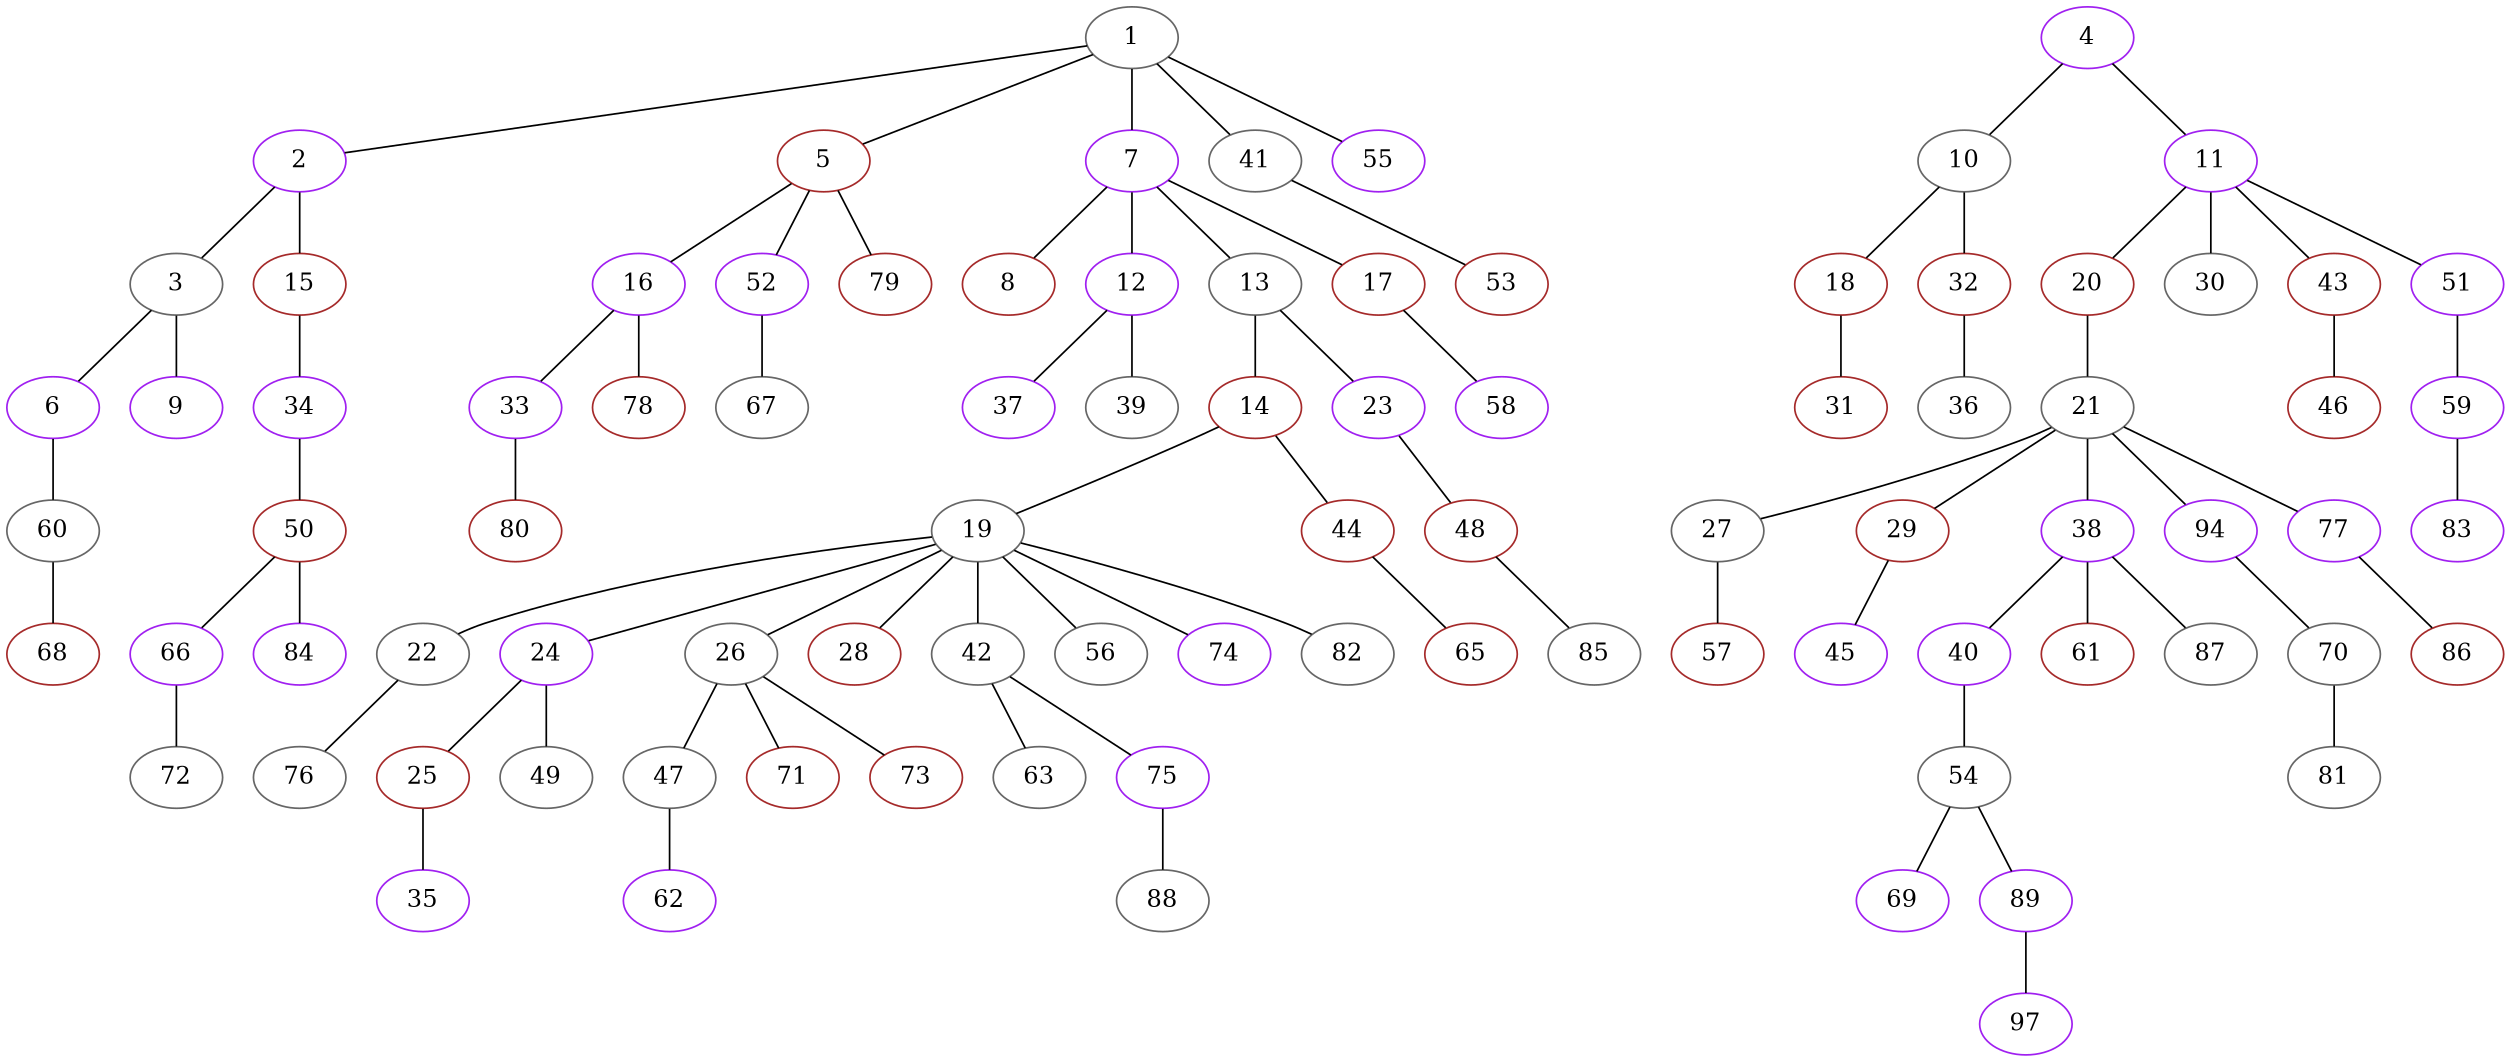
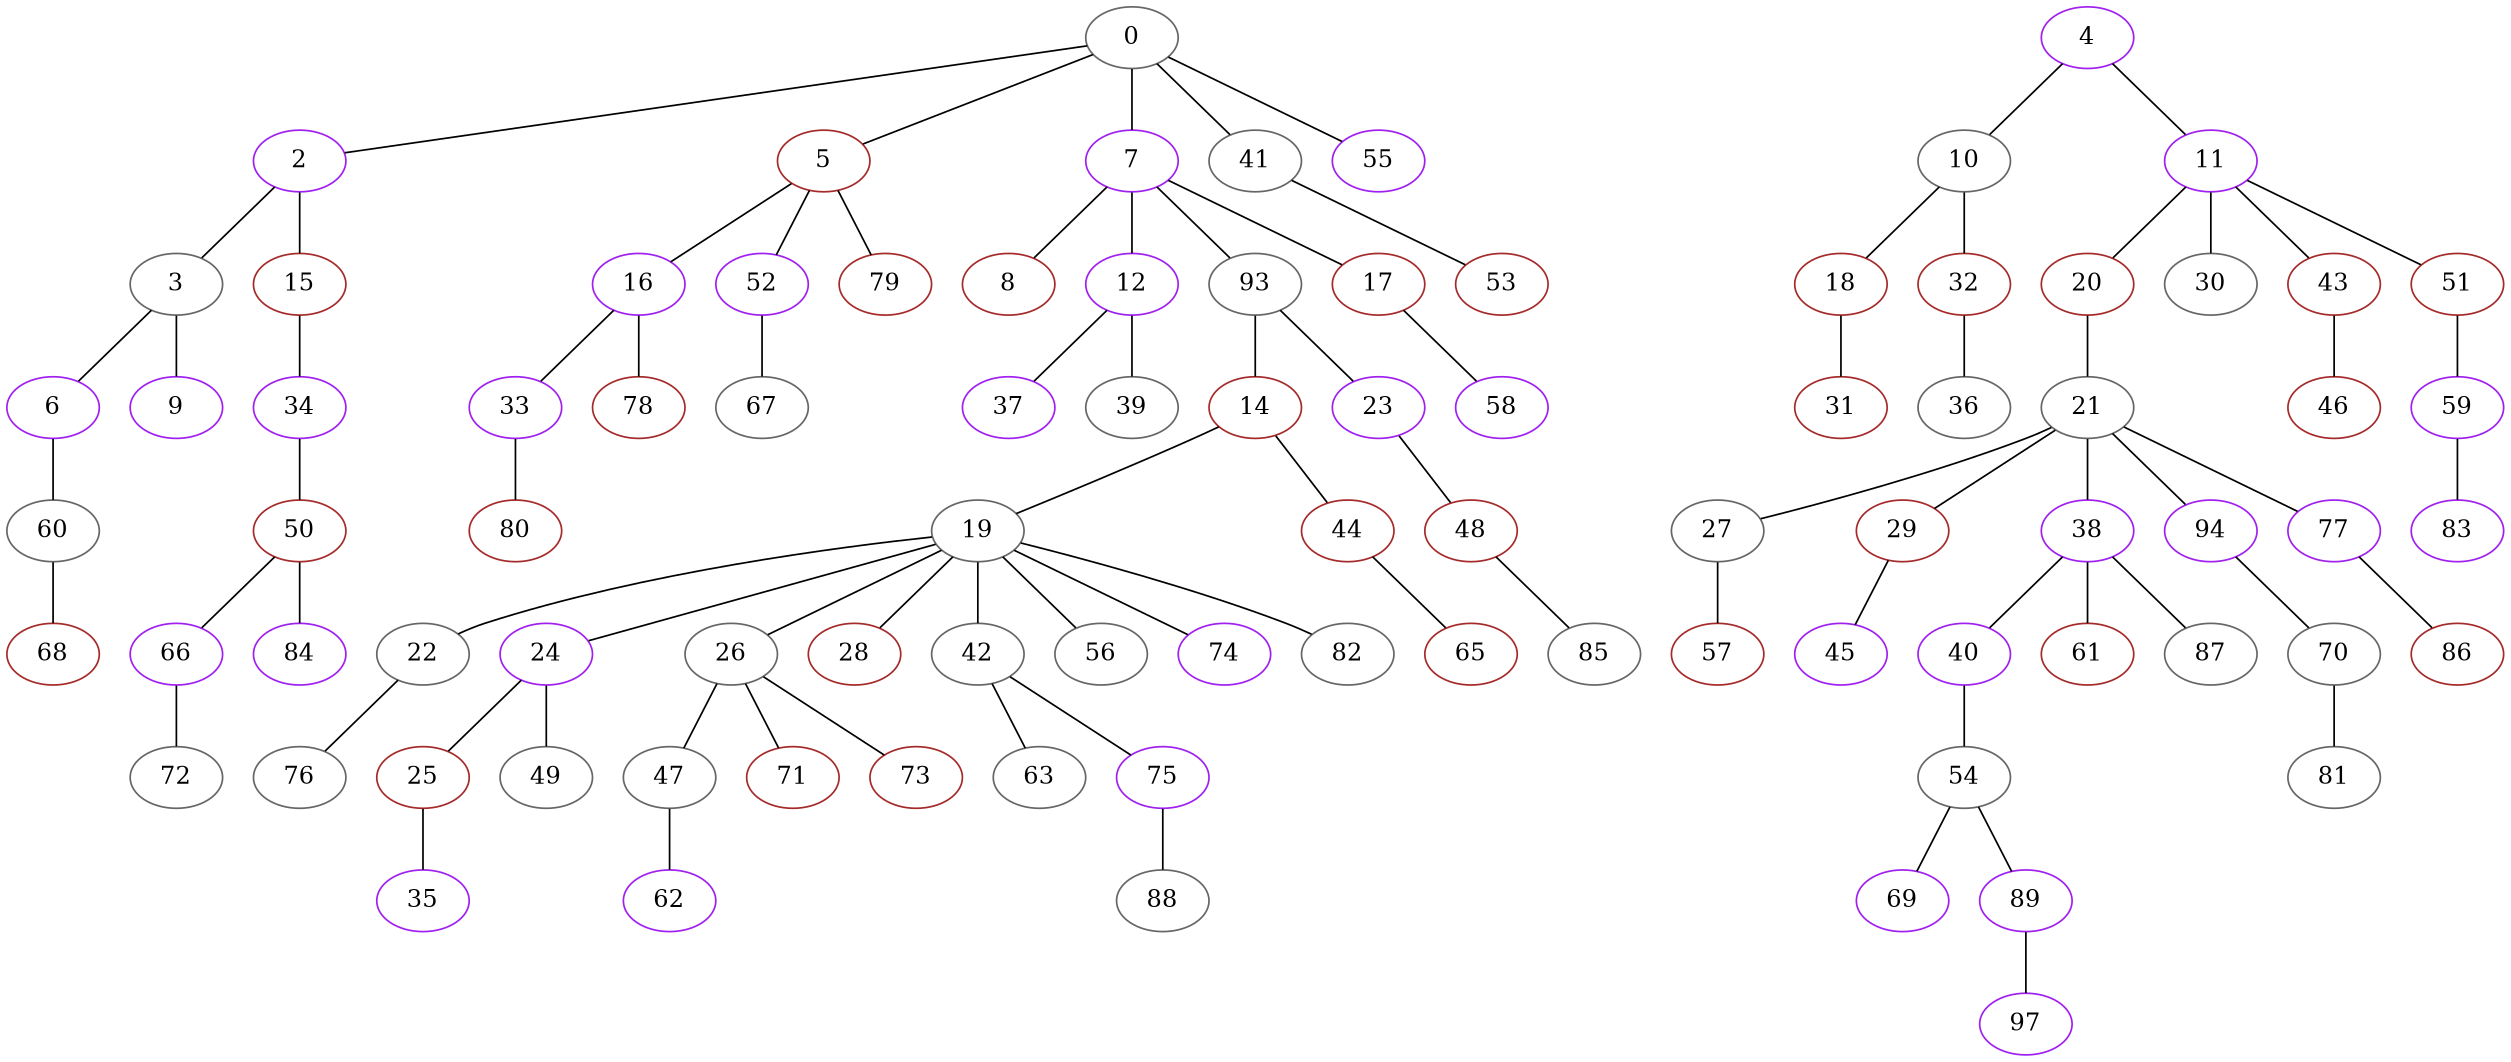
node "1": label "1" -> "0"
node "13": label "13" -> "93"
node "51": color purple -> brown
